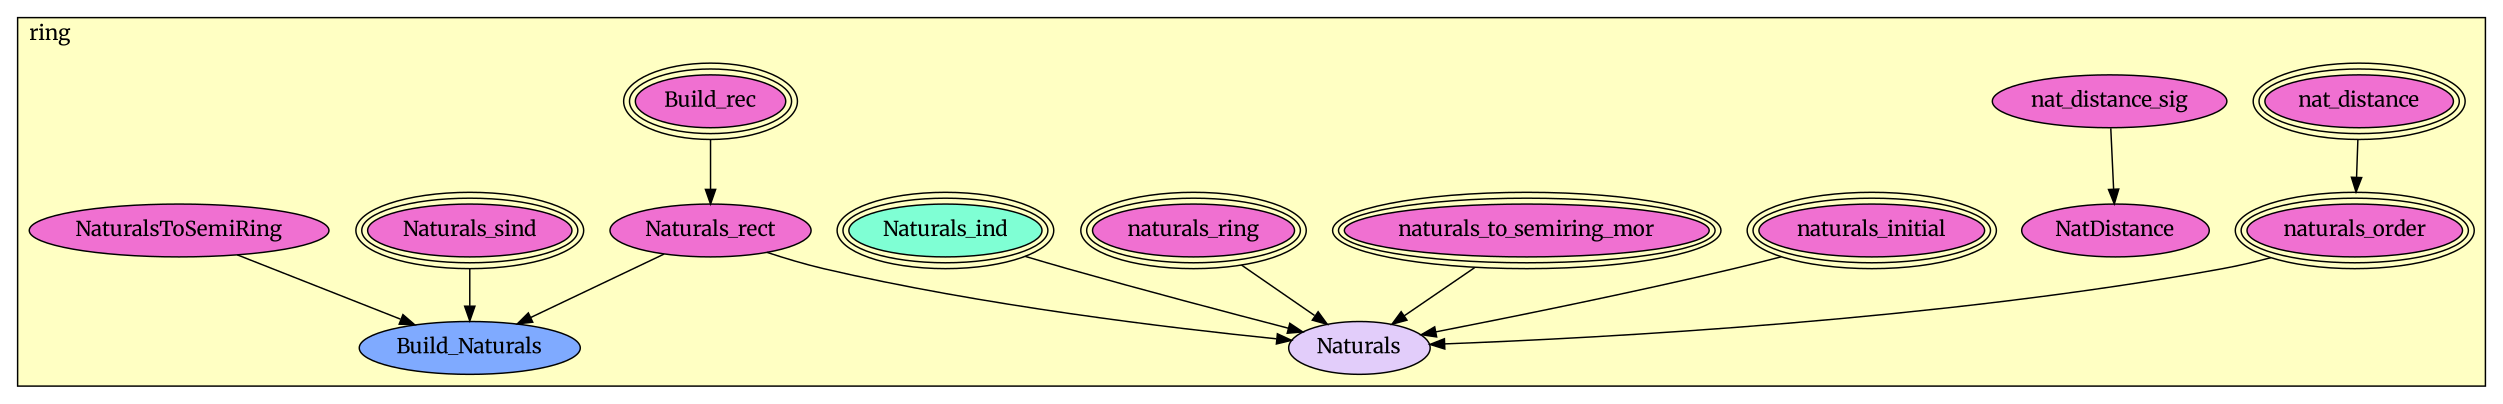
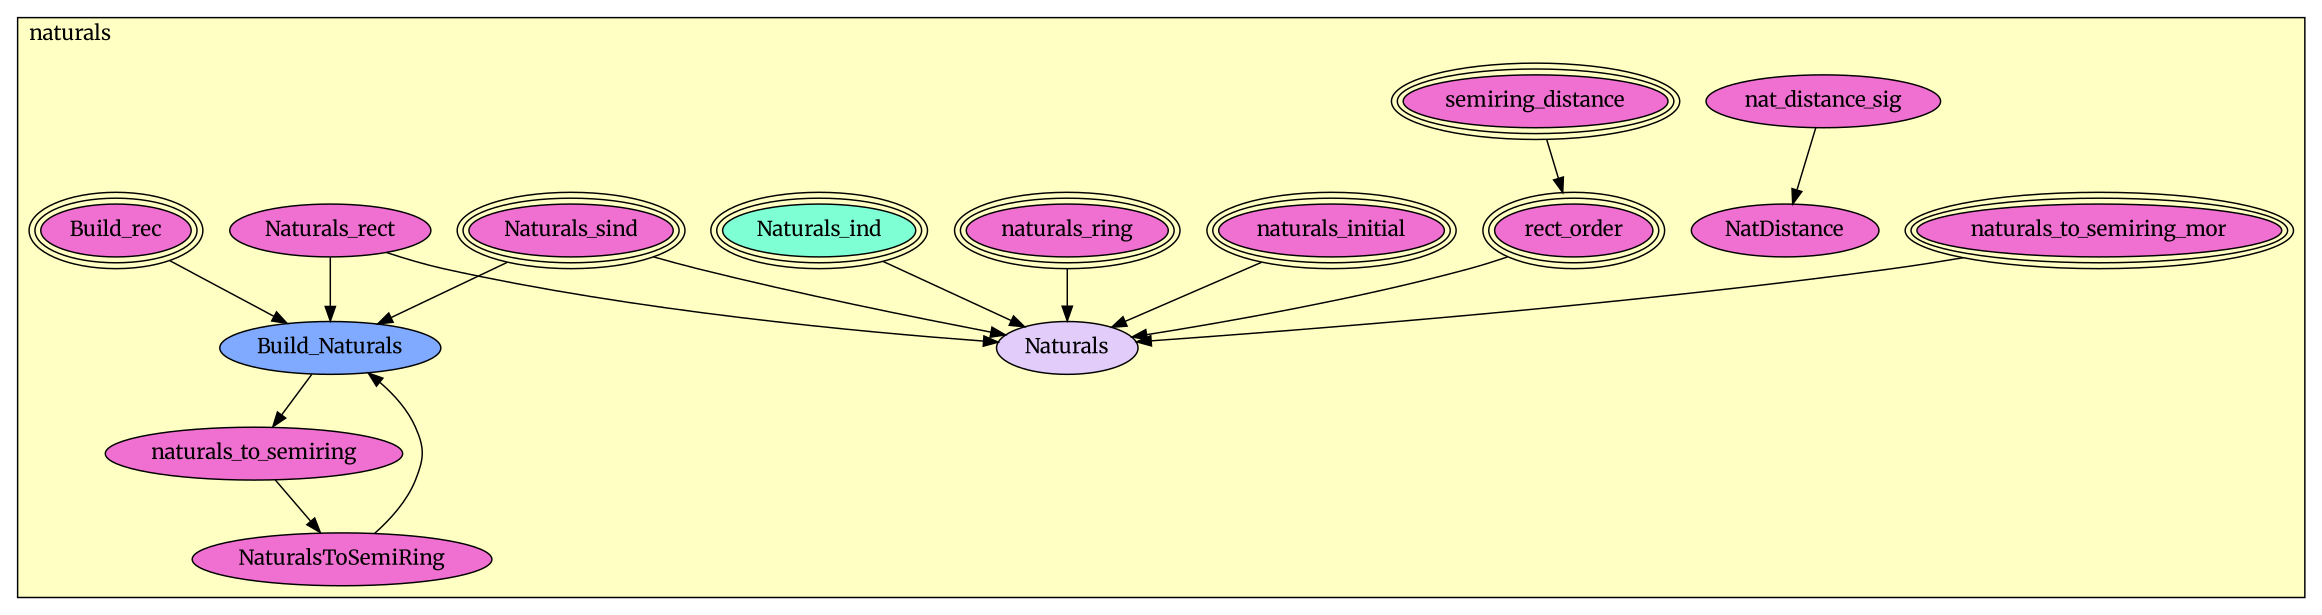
cluster "ring": label "ring" -> "naturals"
node "nat_distance": label "nat_distance" -> "semiring_distance"
edge "Build_rec" -> "Naturals_rect": now "Build_rec" -> "Build_Naturals"
node "naturals_order": label "naturals_order" -> "rect_order"
edge "Naturals_sind" -> "Naturals": added
node "naturals_to_semiring": added
